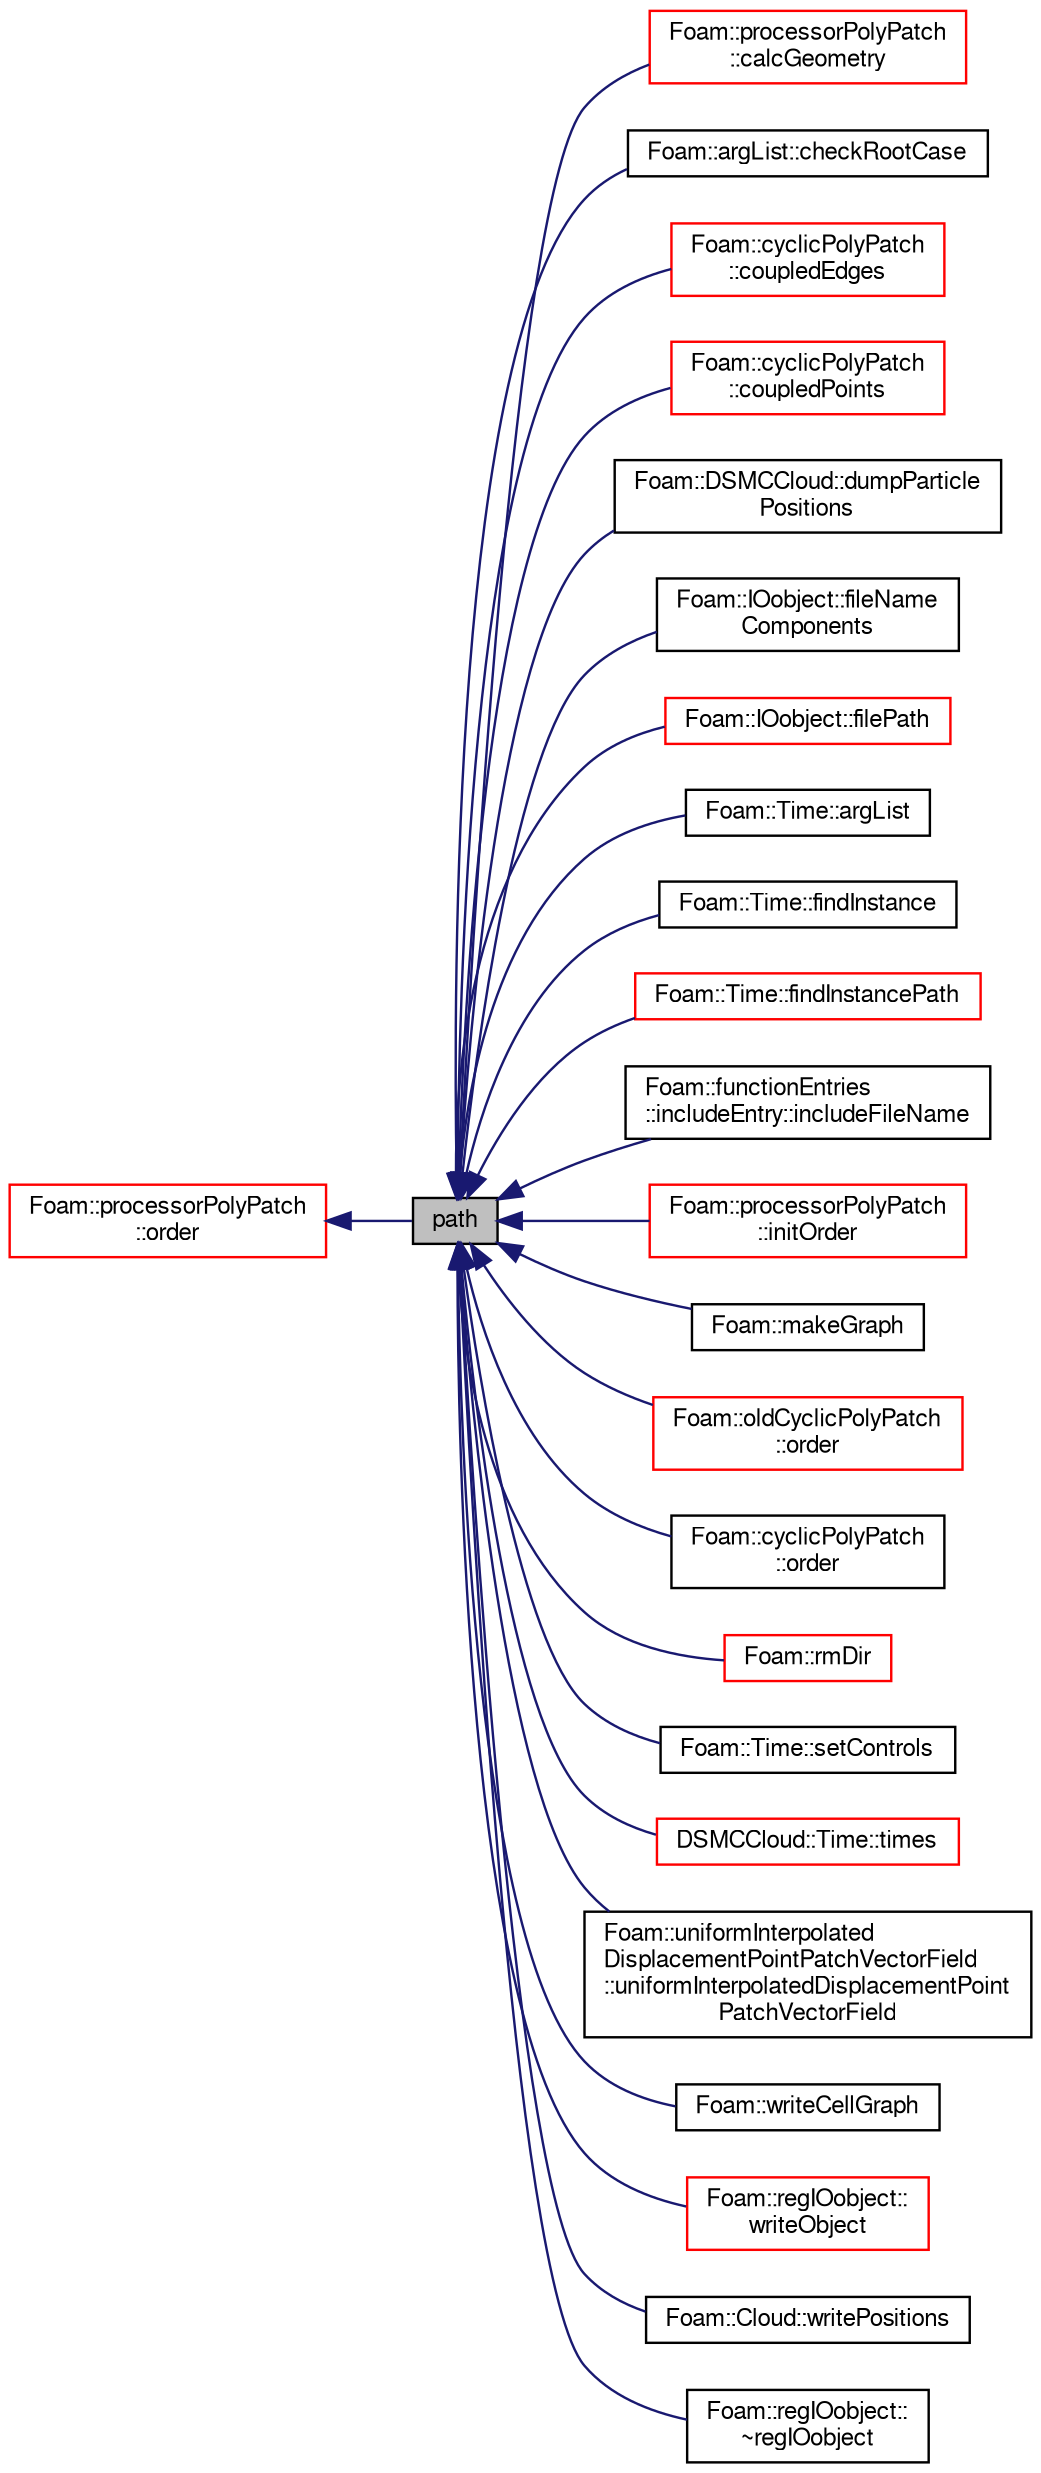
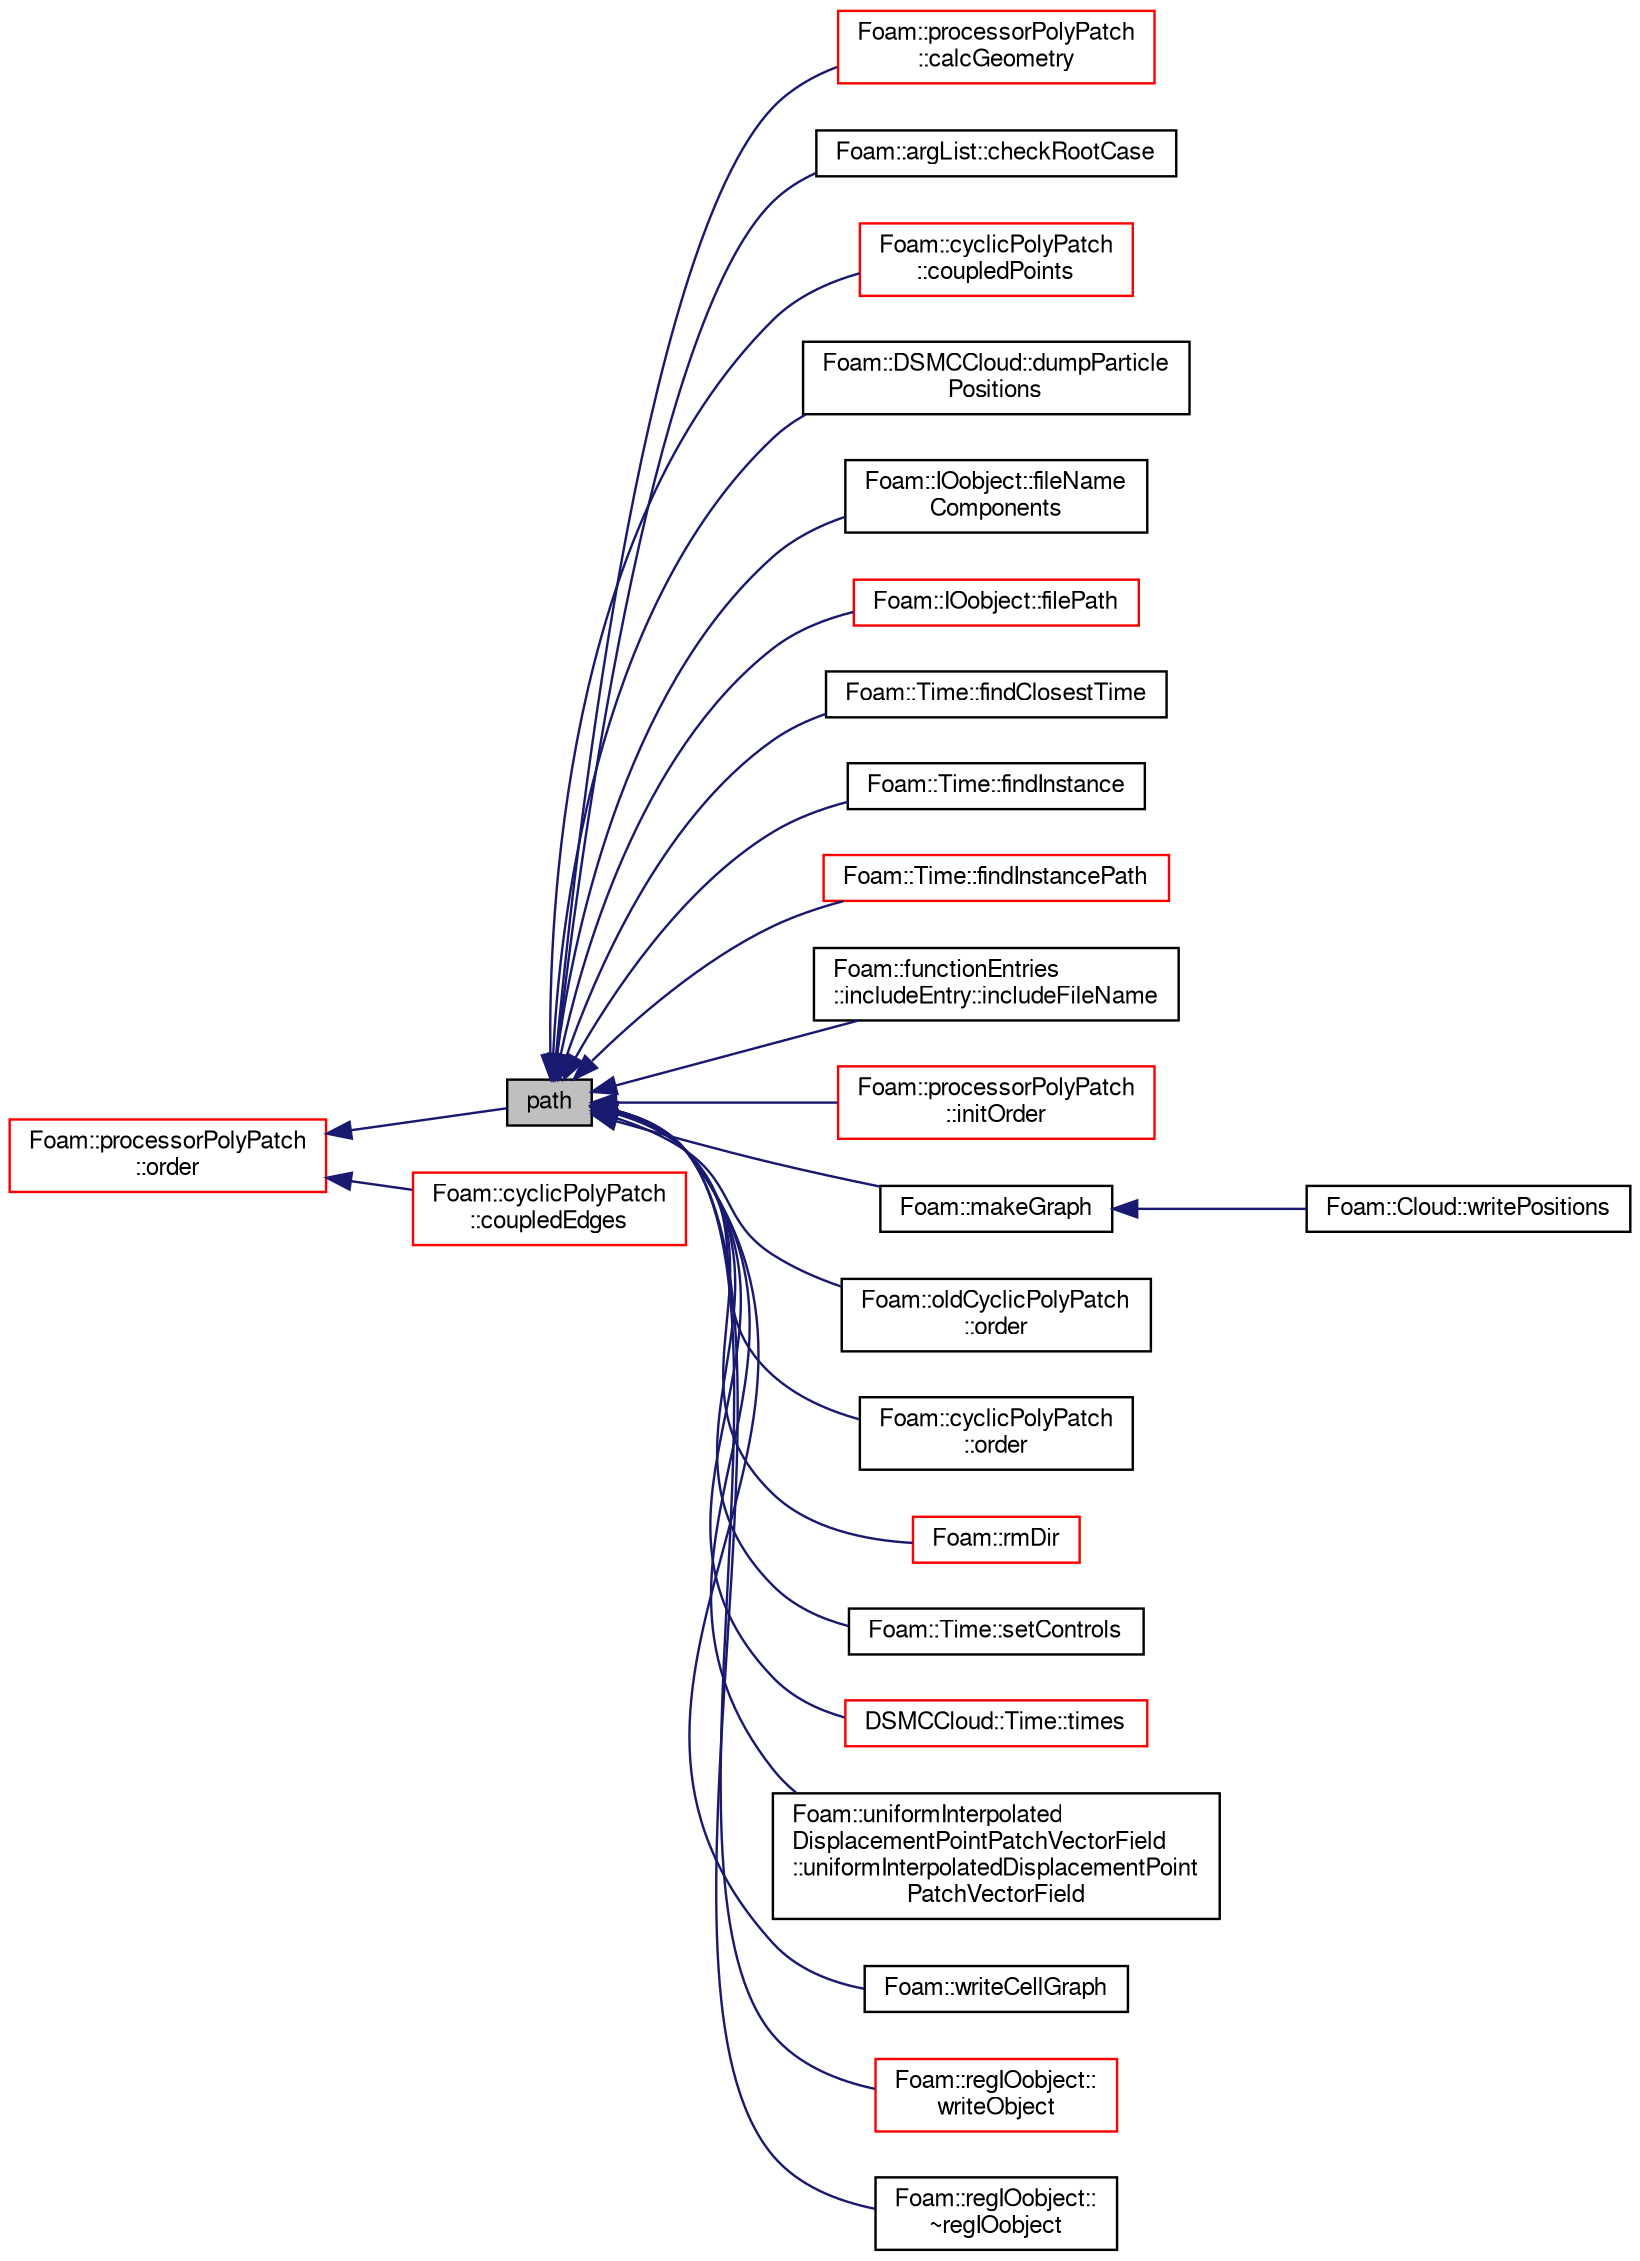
edge "Foam::cyclicPolyPatch ::coupledEdges" -> "path": now "Foam::cyclicPolyPatch ::coupledEdges" -> "Foam::processorPolyPatch ::order"
node "Foam::Time::argList": label "Foam::Time::argList" -> "Foam::Time::findClosestTime"
node "Foam::oldCyclicPolyPatch ::order": color red -> black
edge "Foam::Cloud::writePositions" -> "path": now "Foam::Cloud::writePositions" -> "Foam::makeGraph"
